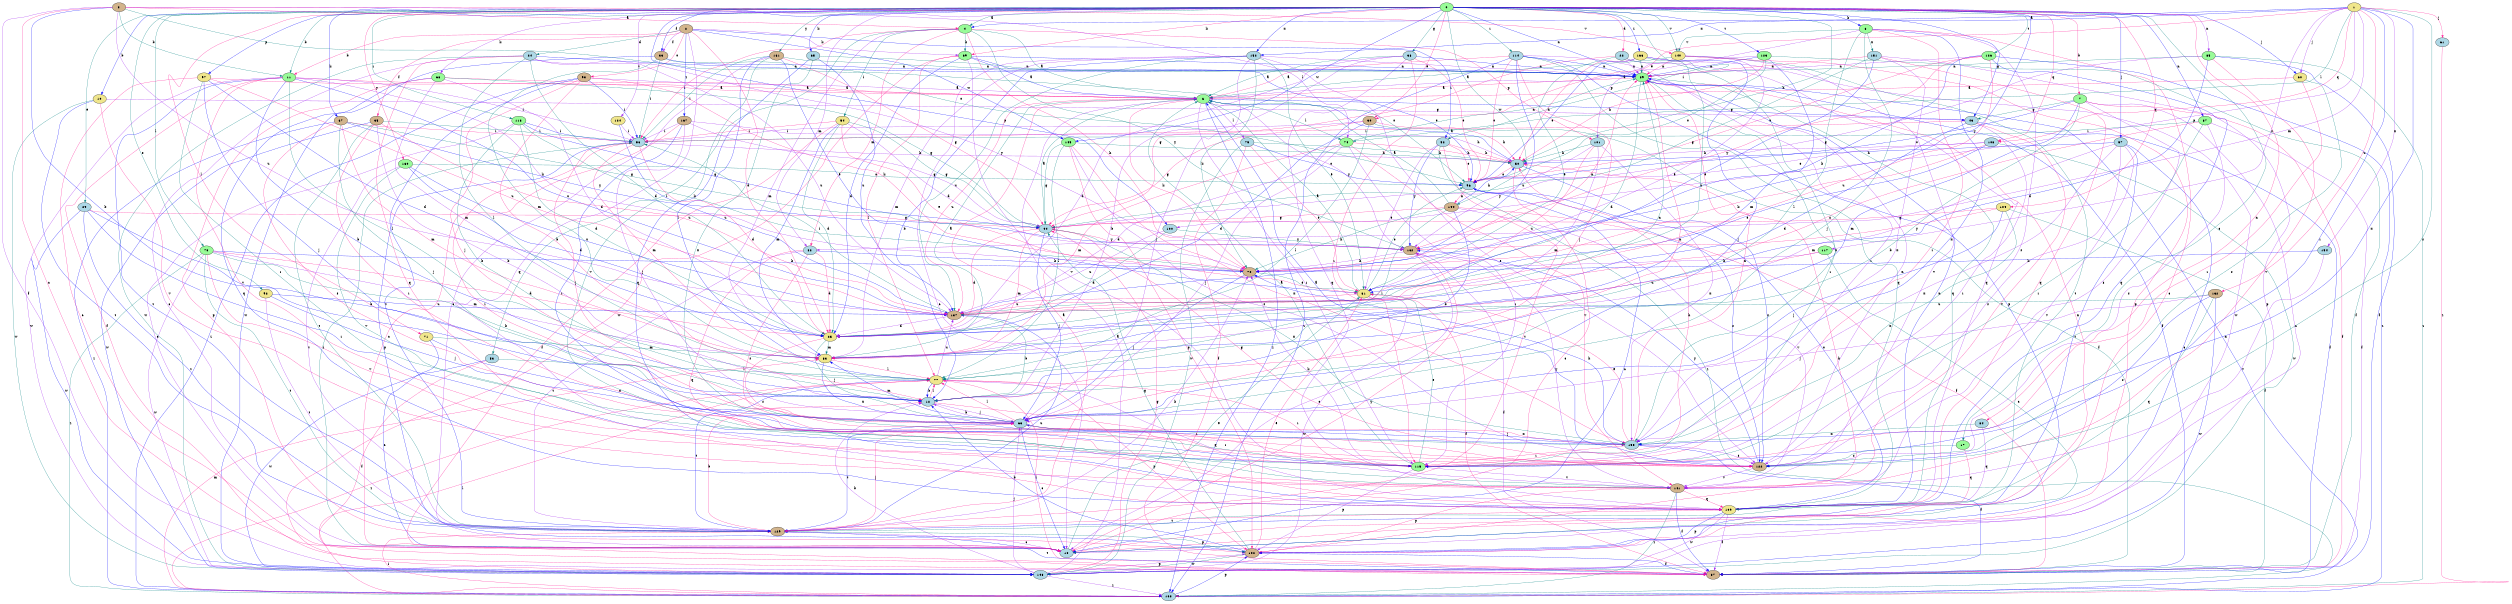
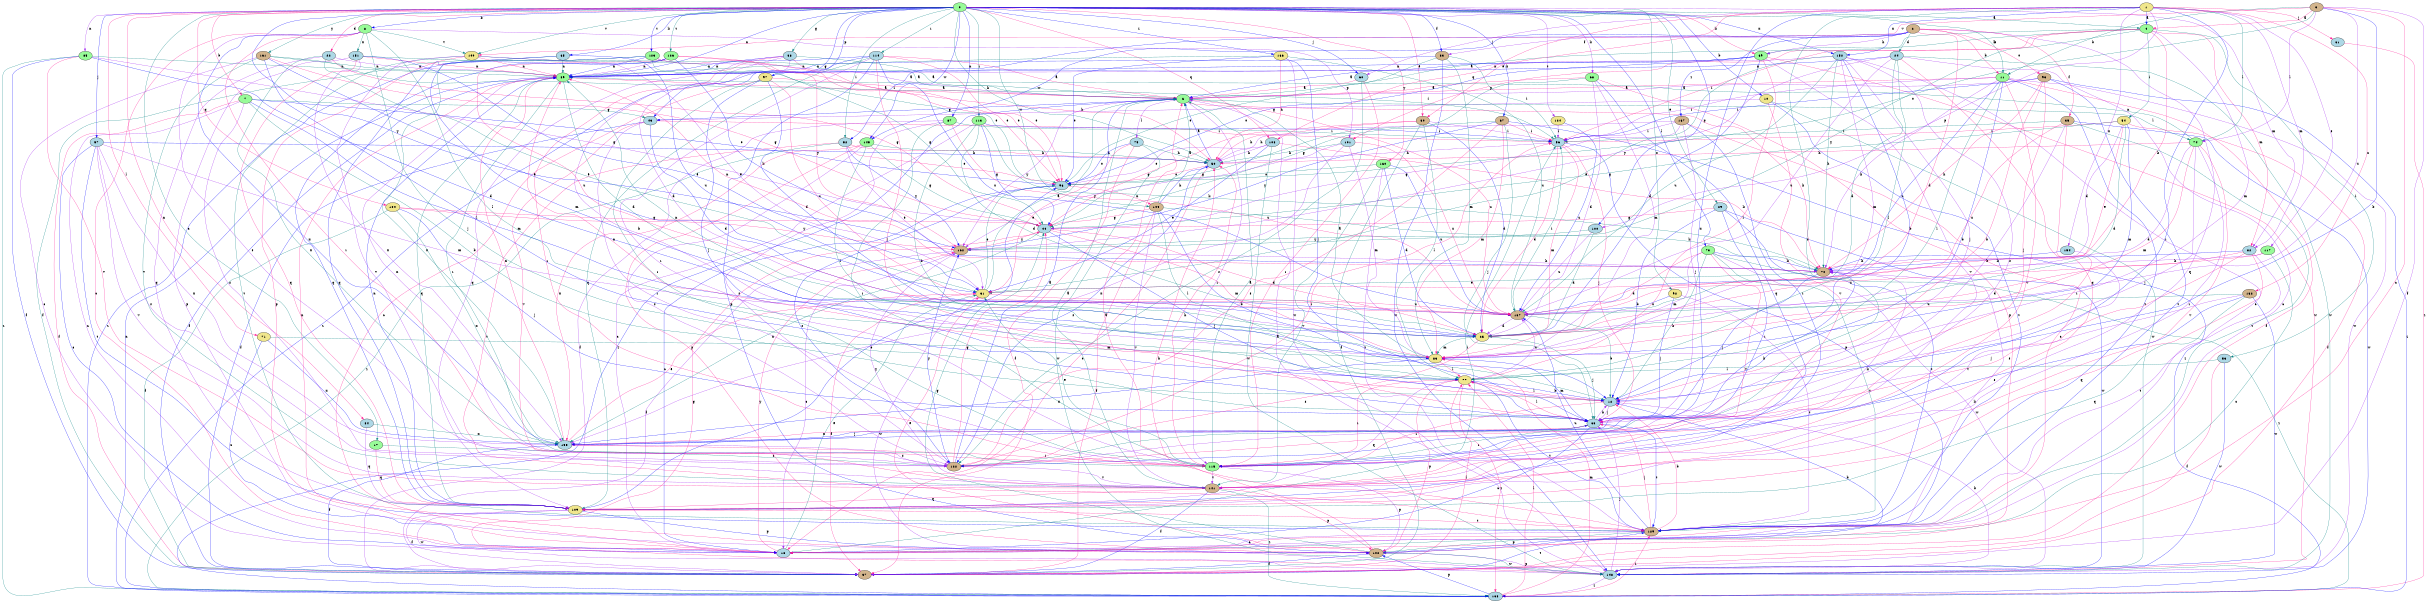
edge "0" -> "73": color teal -> blue
node "60": fillcolor khaki -> lightblue
edge "44" -> "6": now "141" -> "6"
